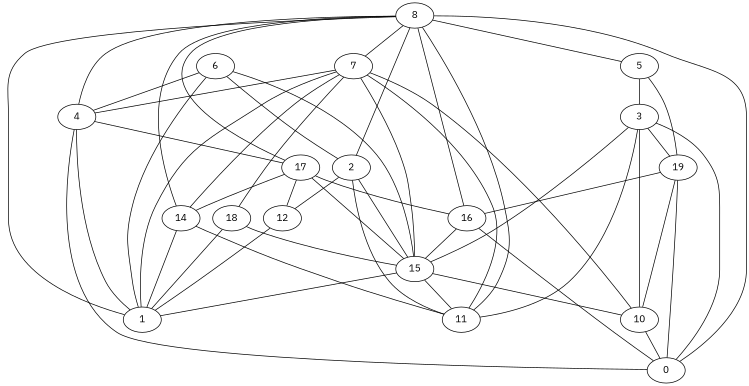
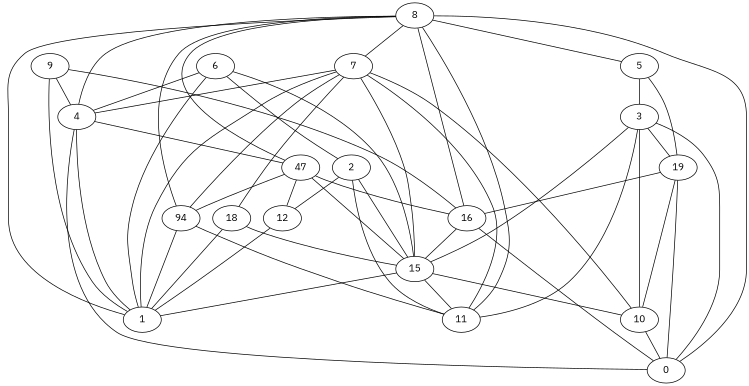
node "9": added
edge "8" -- "2": removed
node "17": label "17" -> "47"
node "14": label "14" -> "94"
